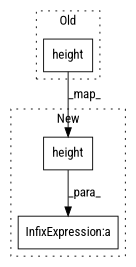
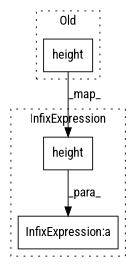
cluster "New": label "New" -> "InfixExpression"
